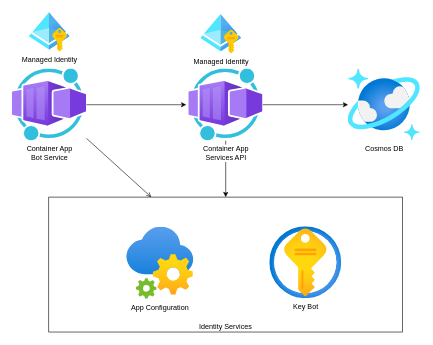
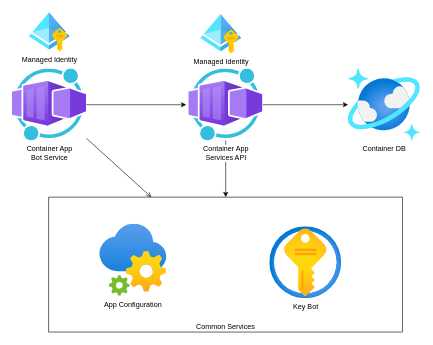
node "Cosmos DB": label "Cosmos DB" -> "Container DB"
node "App Configuration": moved (160, 263) -> (133, 260)
node "Identity Services": label "Identity Services" -> "Common Services"
